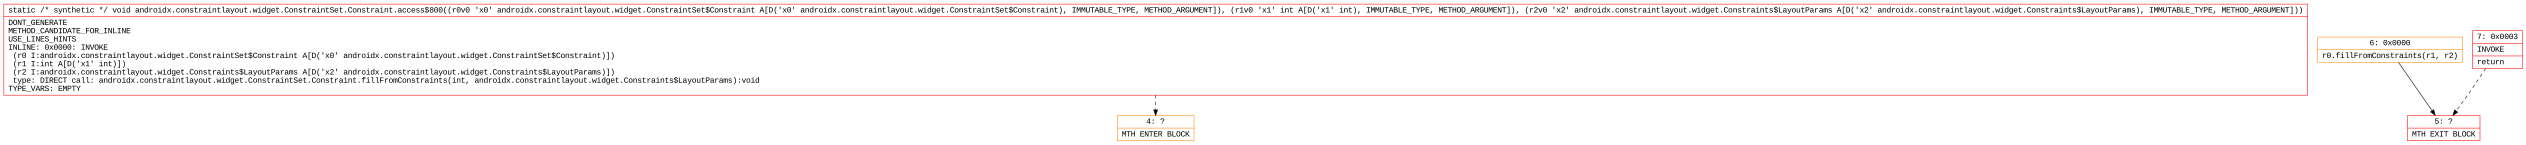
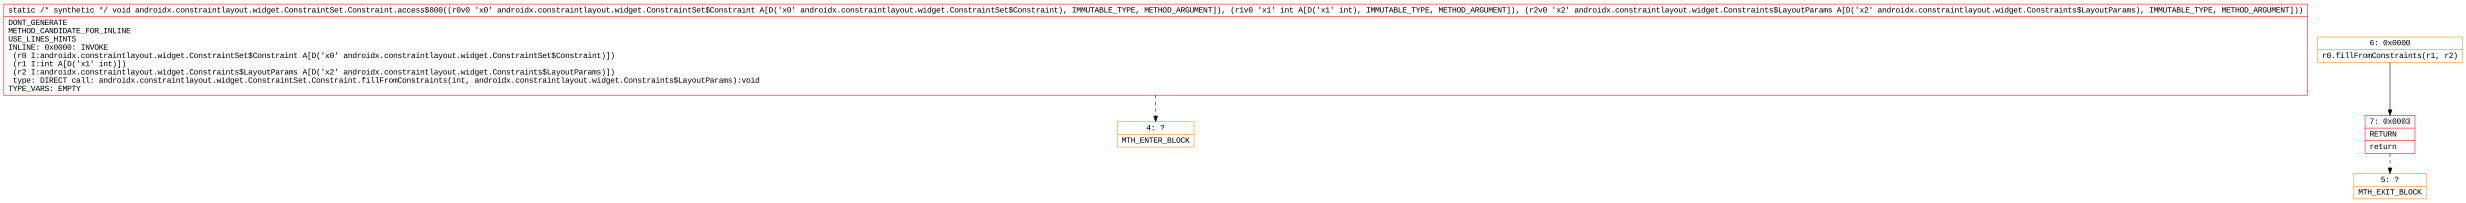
node "7: 0x0003": text "INVOKE" -> "RETURN"
edge "6: 0x0000" -> "5: ?": now "6: 0x0000" -> "7: 0x0003"
node "5: ?": color red -> darkorange
